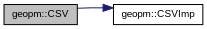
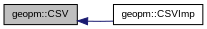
edge "geopm::CSV" -> "geopm::CSVImp": reversed
